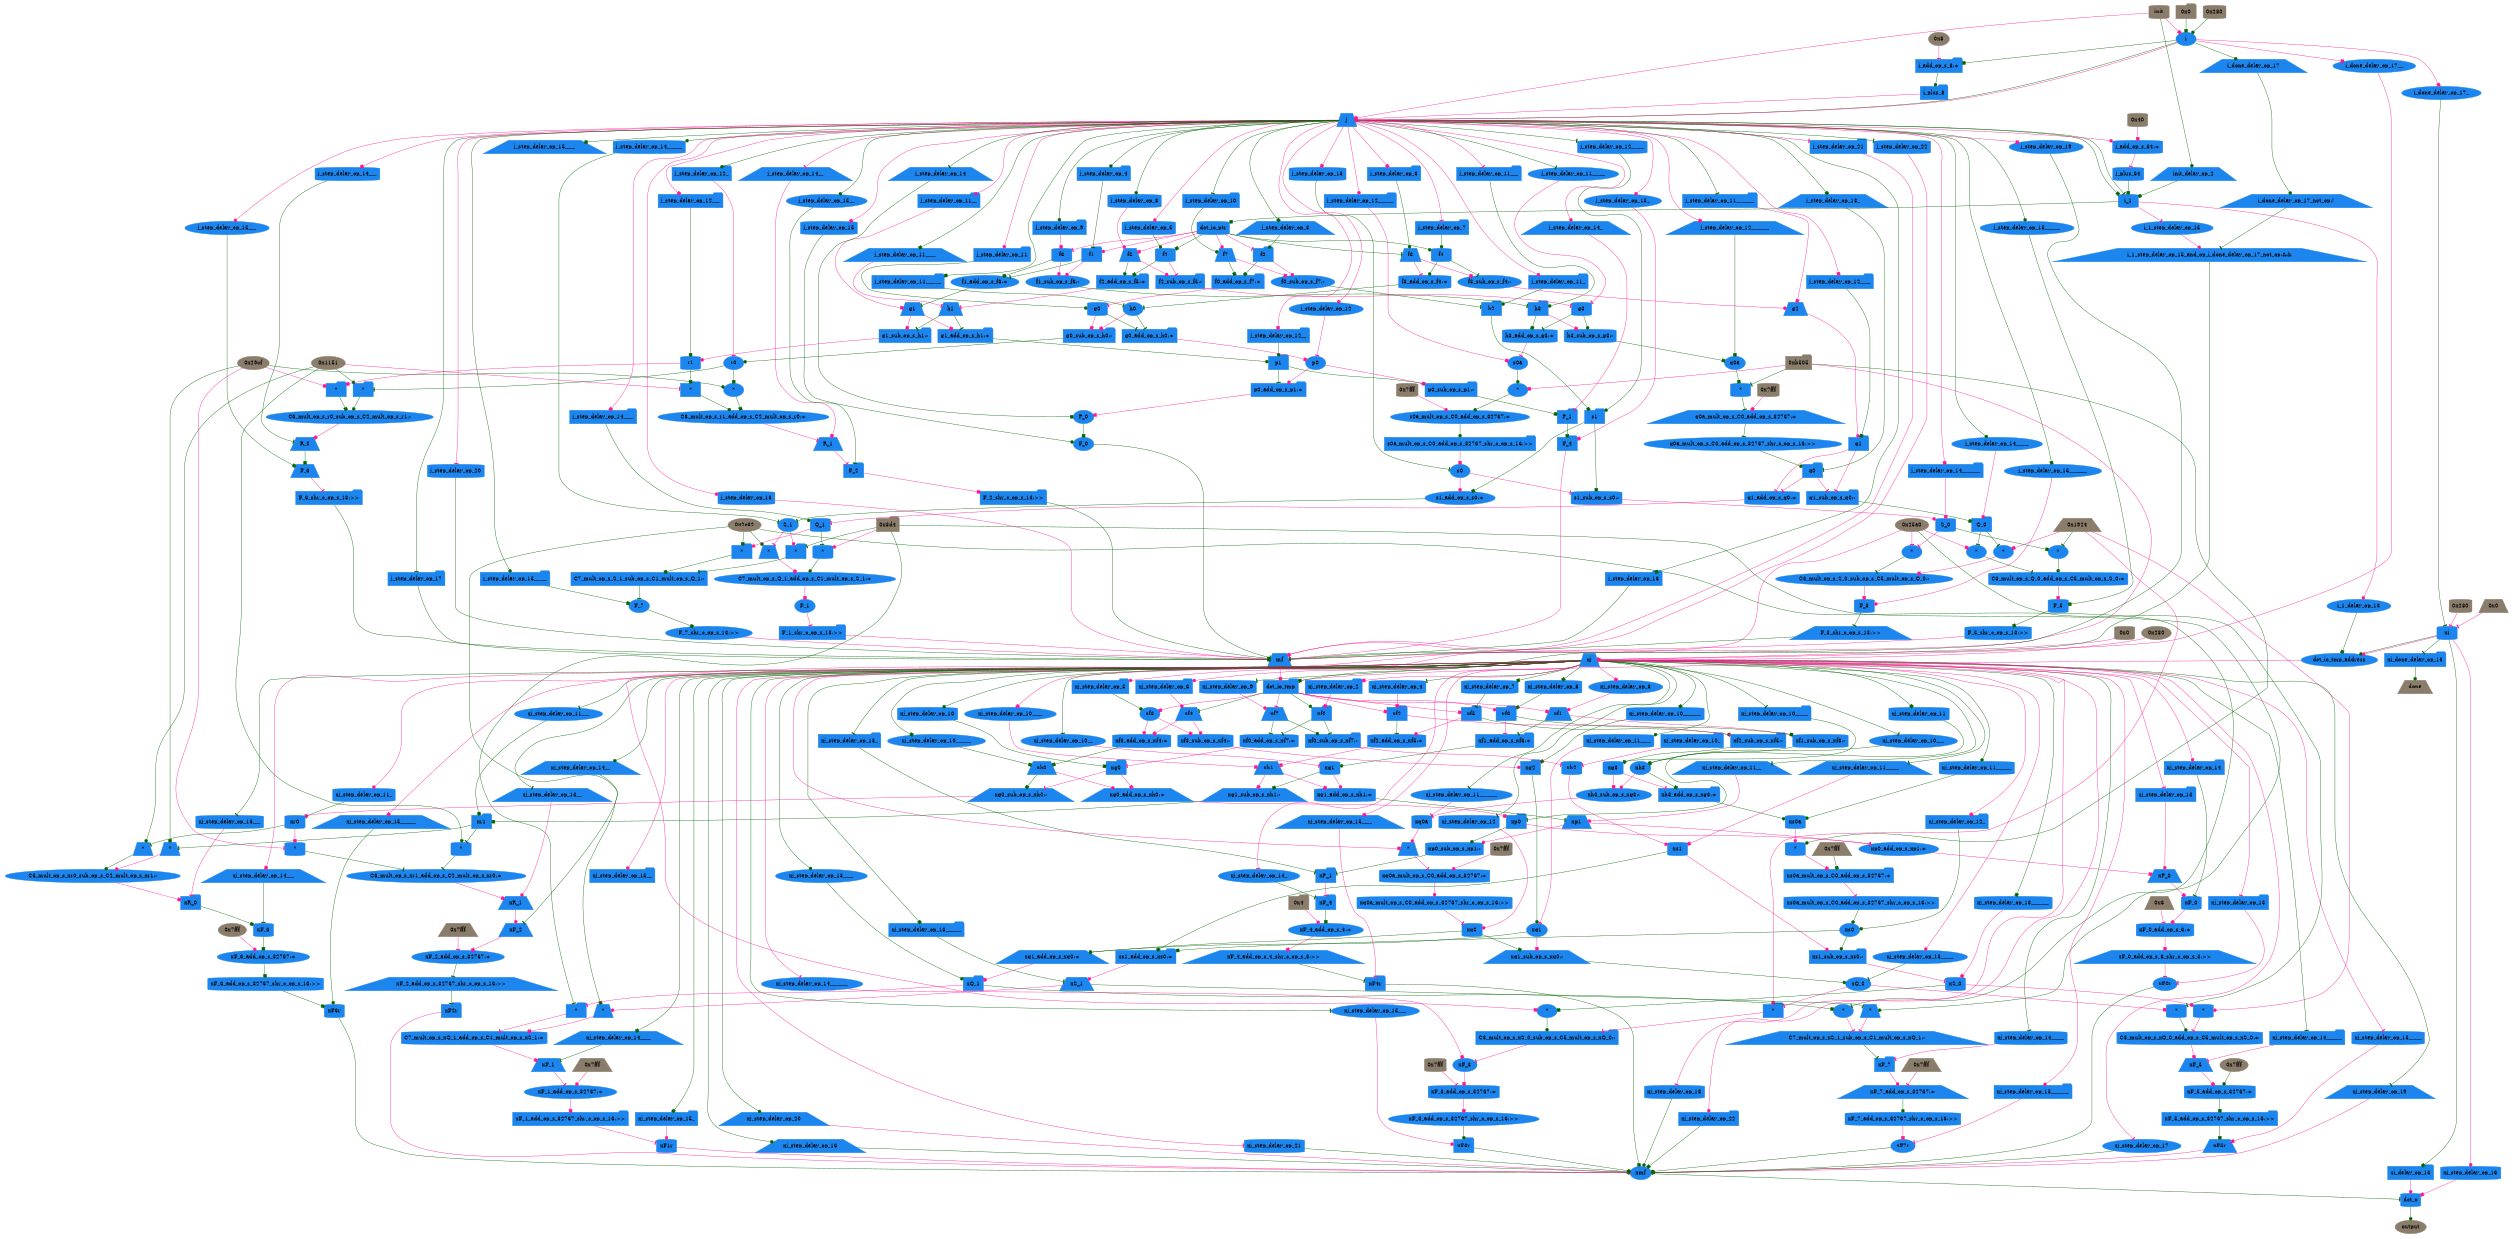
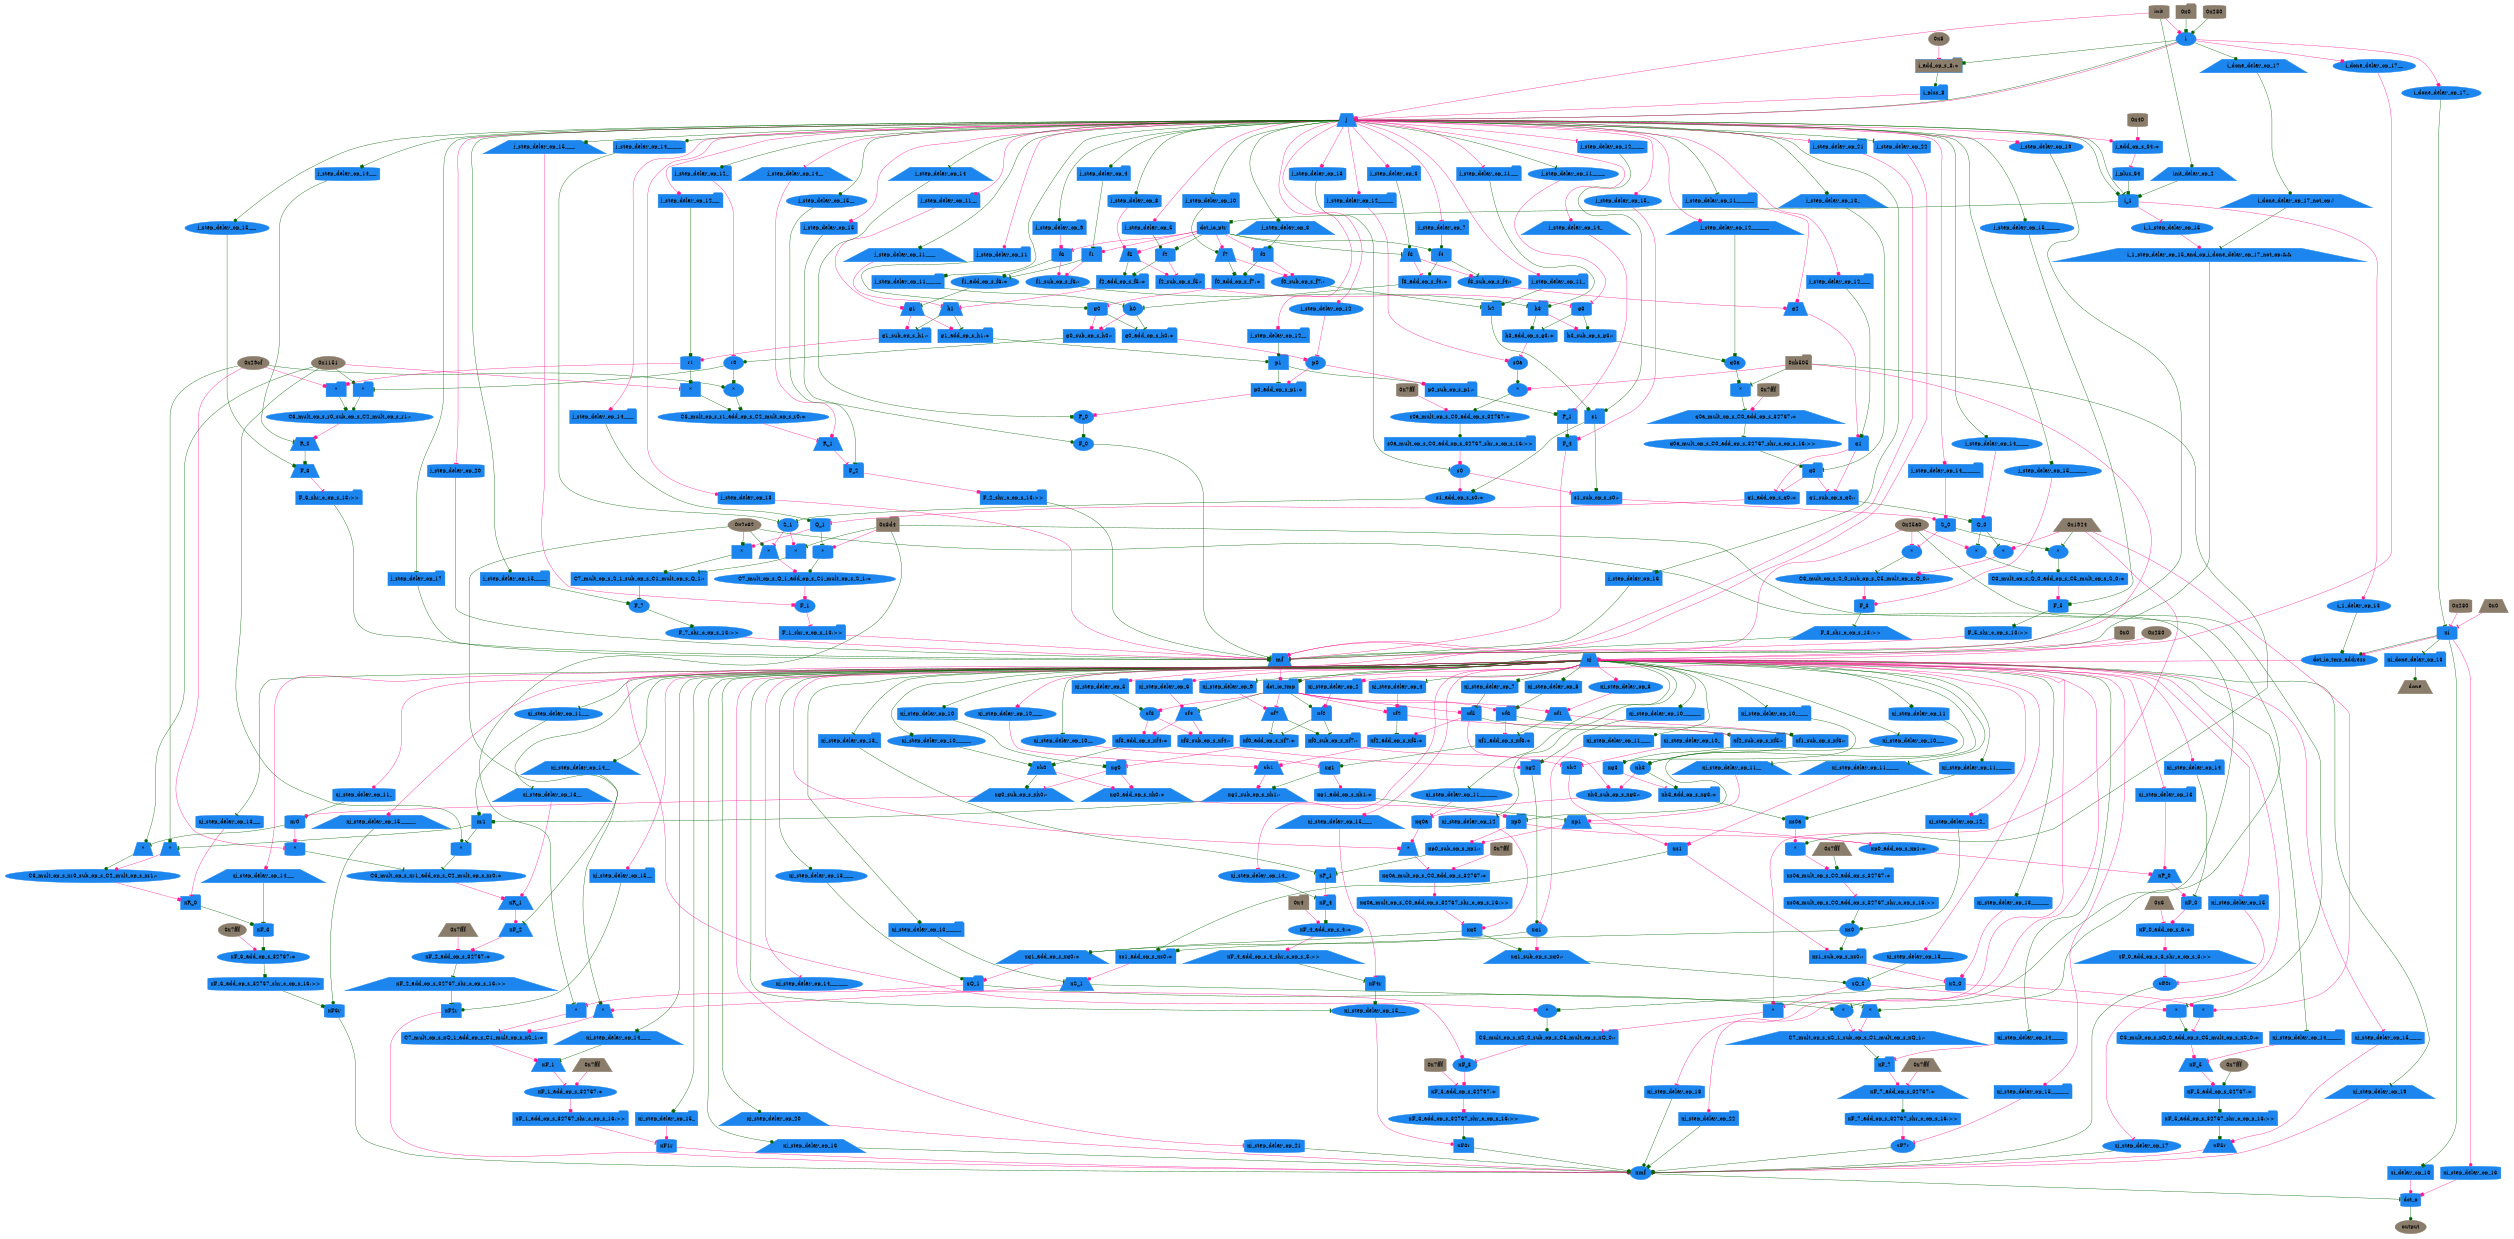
node "i_add_op_s_8:+": fillcolor dodgerblue2 -> bisque4
edge "j" -> "j_step_delay_op_14___": color deeppink -> darkgreen
edge "j" -> "j_step_delay_op_15___": color deeppink -> darkgreen
edge "j" -> "j_step_delay_op_12_____": color darkgreen -> deeppink
edge "j_step_delay_op_15____" -> "F_1": added
edge "xh1" -> "xg1_add_op_s_xh1:+": removed
edge "xg3" -> "xh3_sub_op_s_xg3:-": now "xf5" -> "xh3_sub_op_s_xg3:-"
edge "xp0" -> "xp0_sub_op_s_xp1:-": color darkgreen -> deeppink
edge "xj_step_delay_op_15__" -> "xF2r": added
edge "xF4r" -> "xmf": now "xF4r" -> "xj_step_delay_op_15___"
